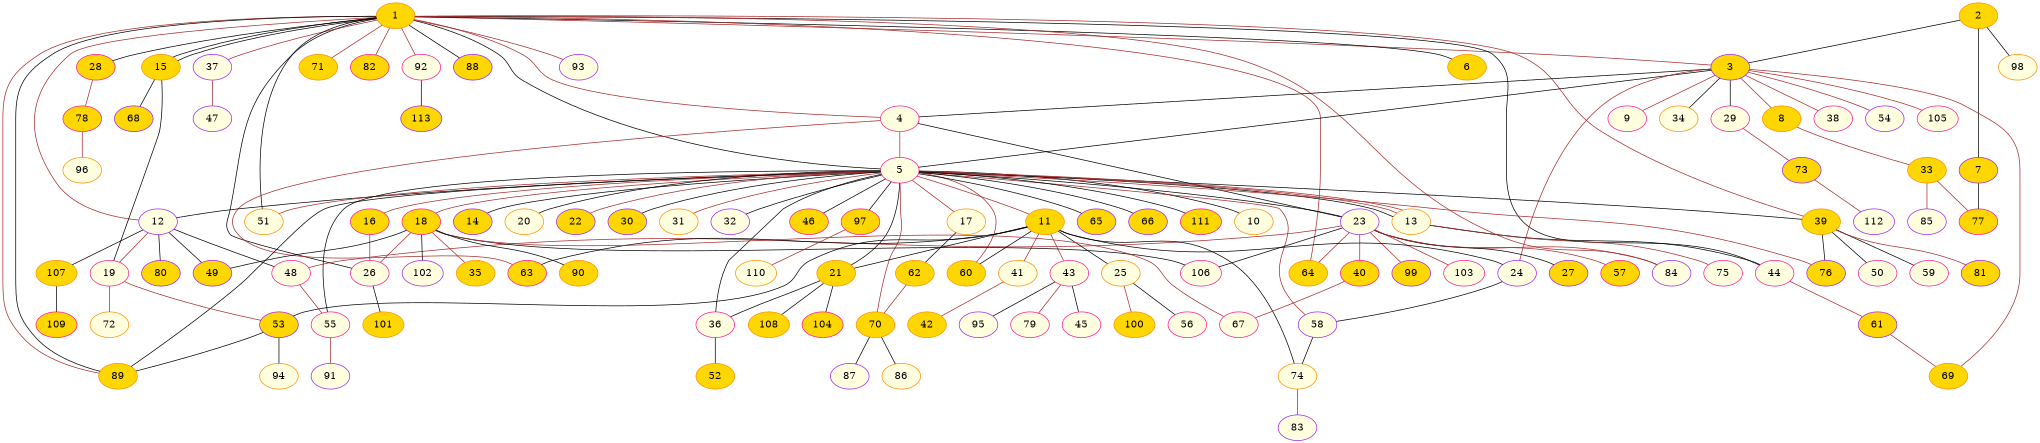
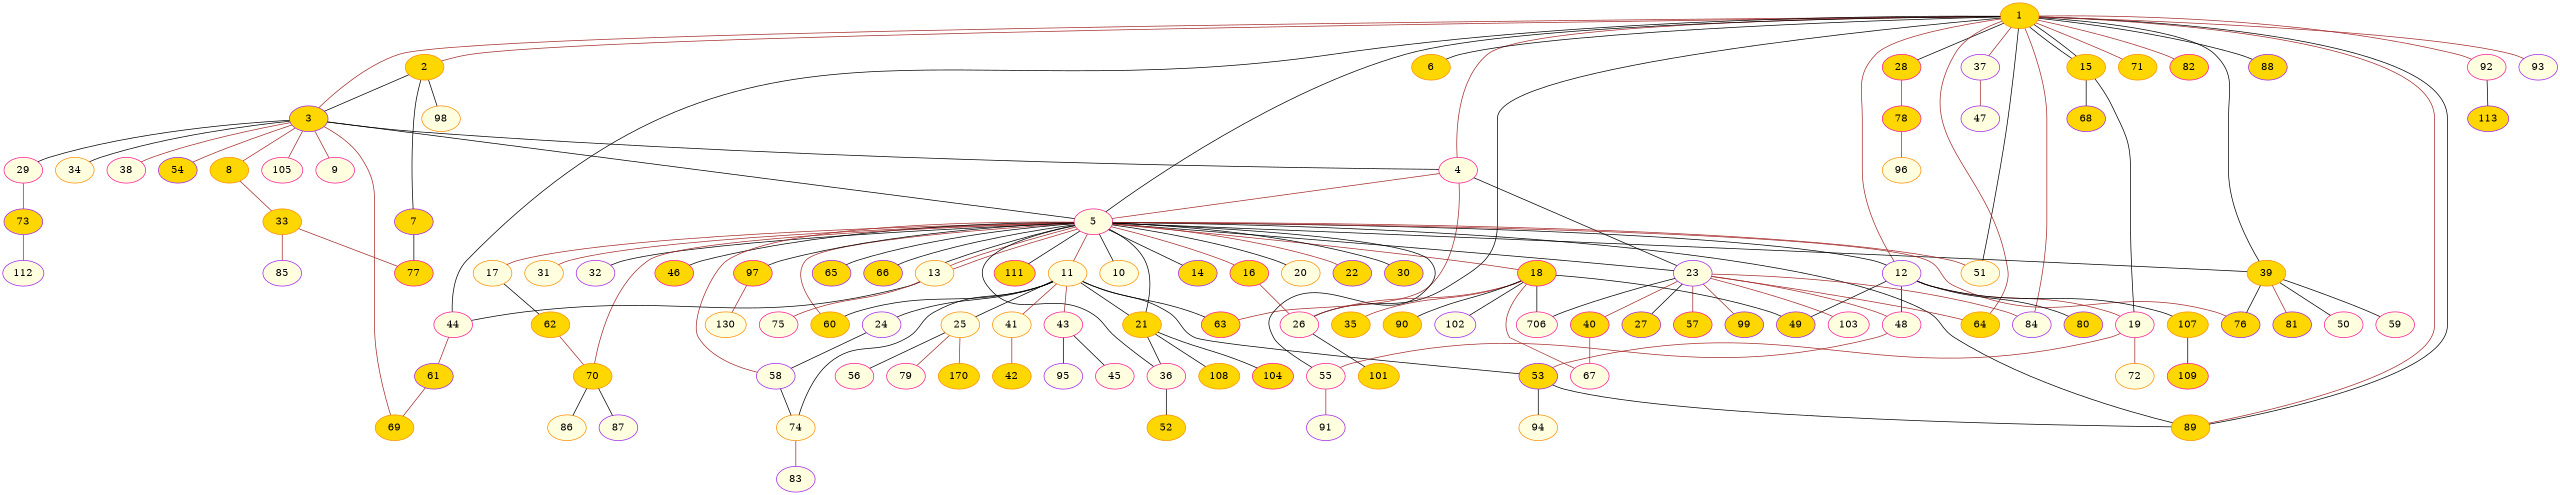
edge "1" -- "39": color brown -> black
edge "1" -- "2": added
node "54": fillcolor lightyellow -> gold
edge "3" -- "24": removed
node "11": fillcolor gold -> lightyellow
node "110": label "110" -> "130"
node "106": label "106" -> "706"
edge "43" -- "79": now "25" -- "79"
node "100": label "100" -> "170"
